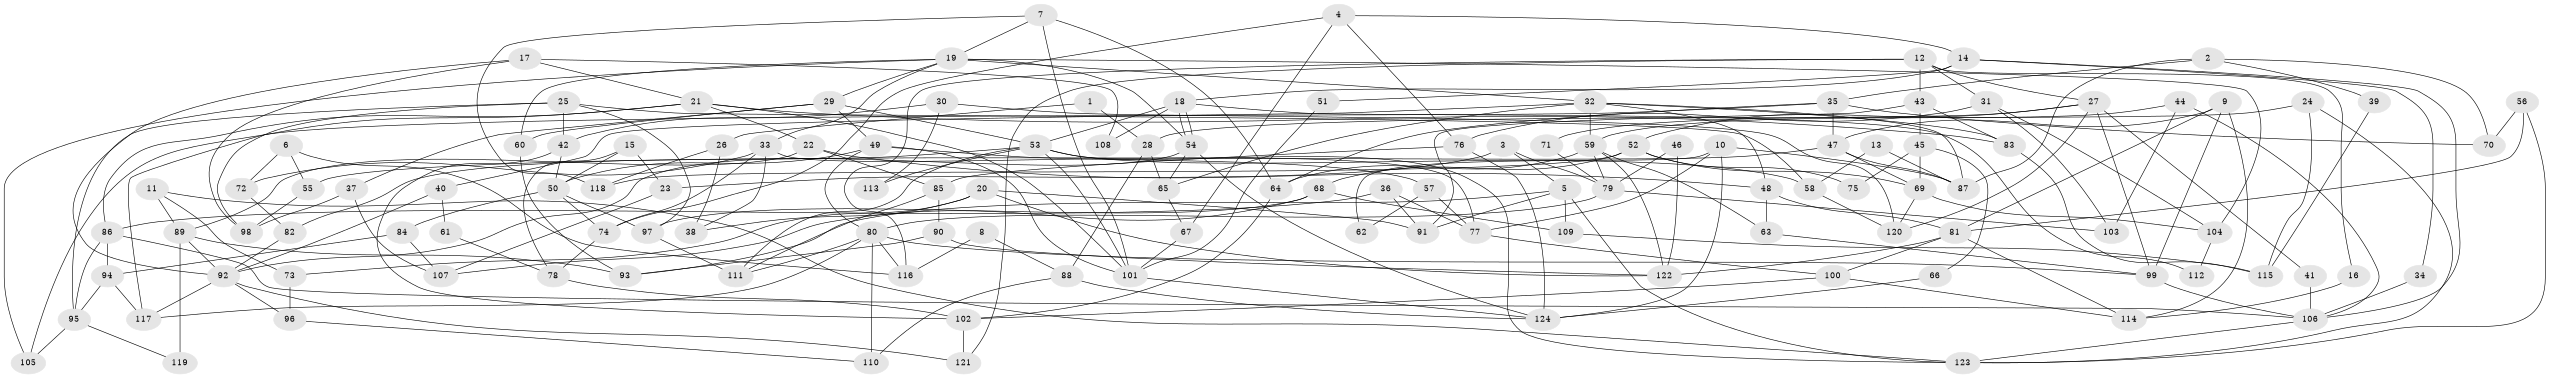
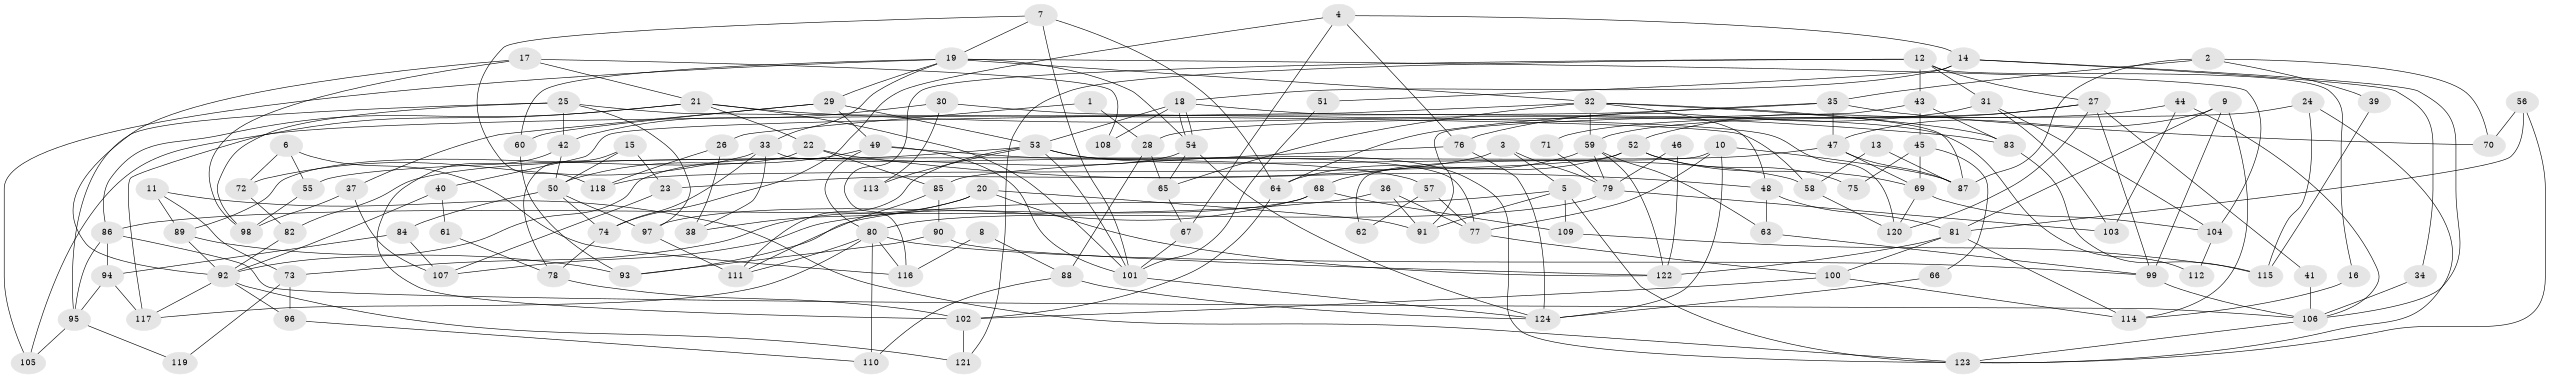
edge "89" -- "119": now "73" -- "119"
